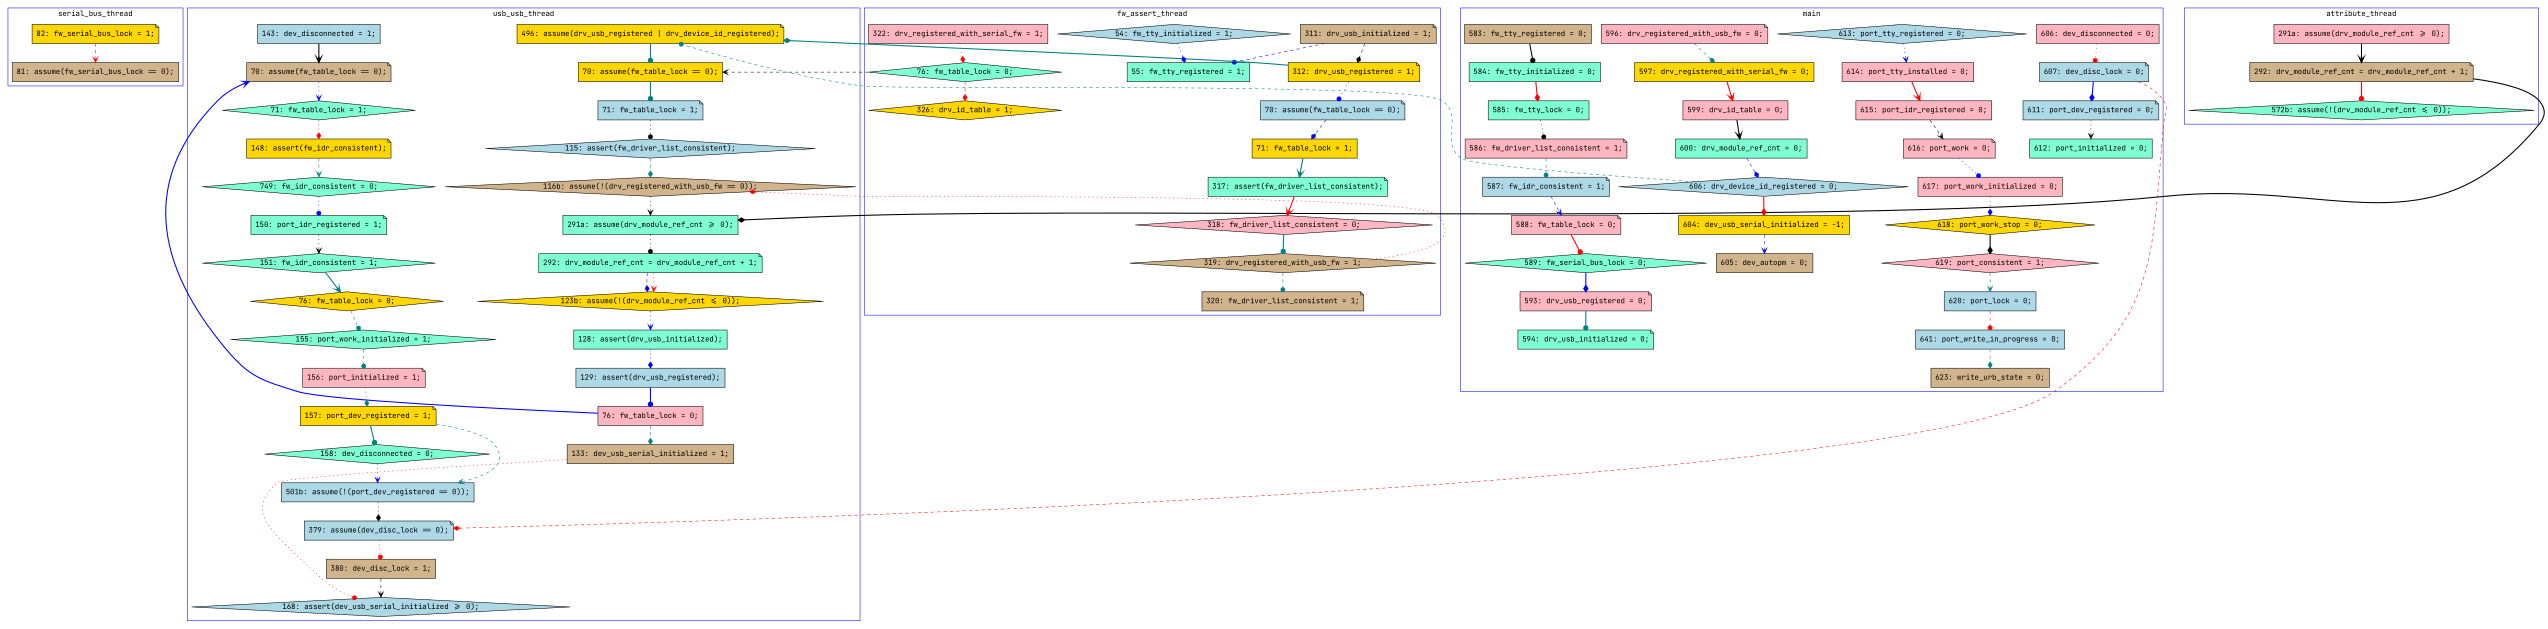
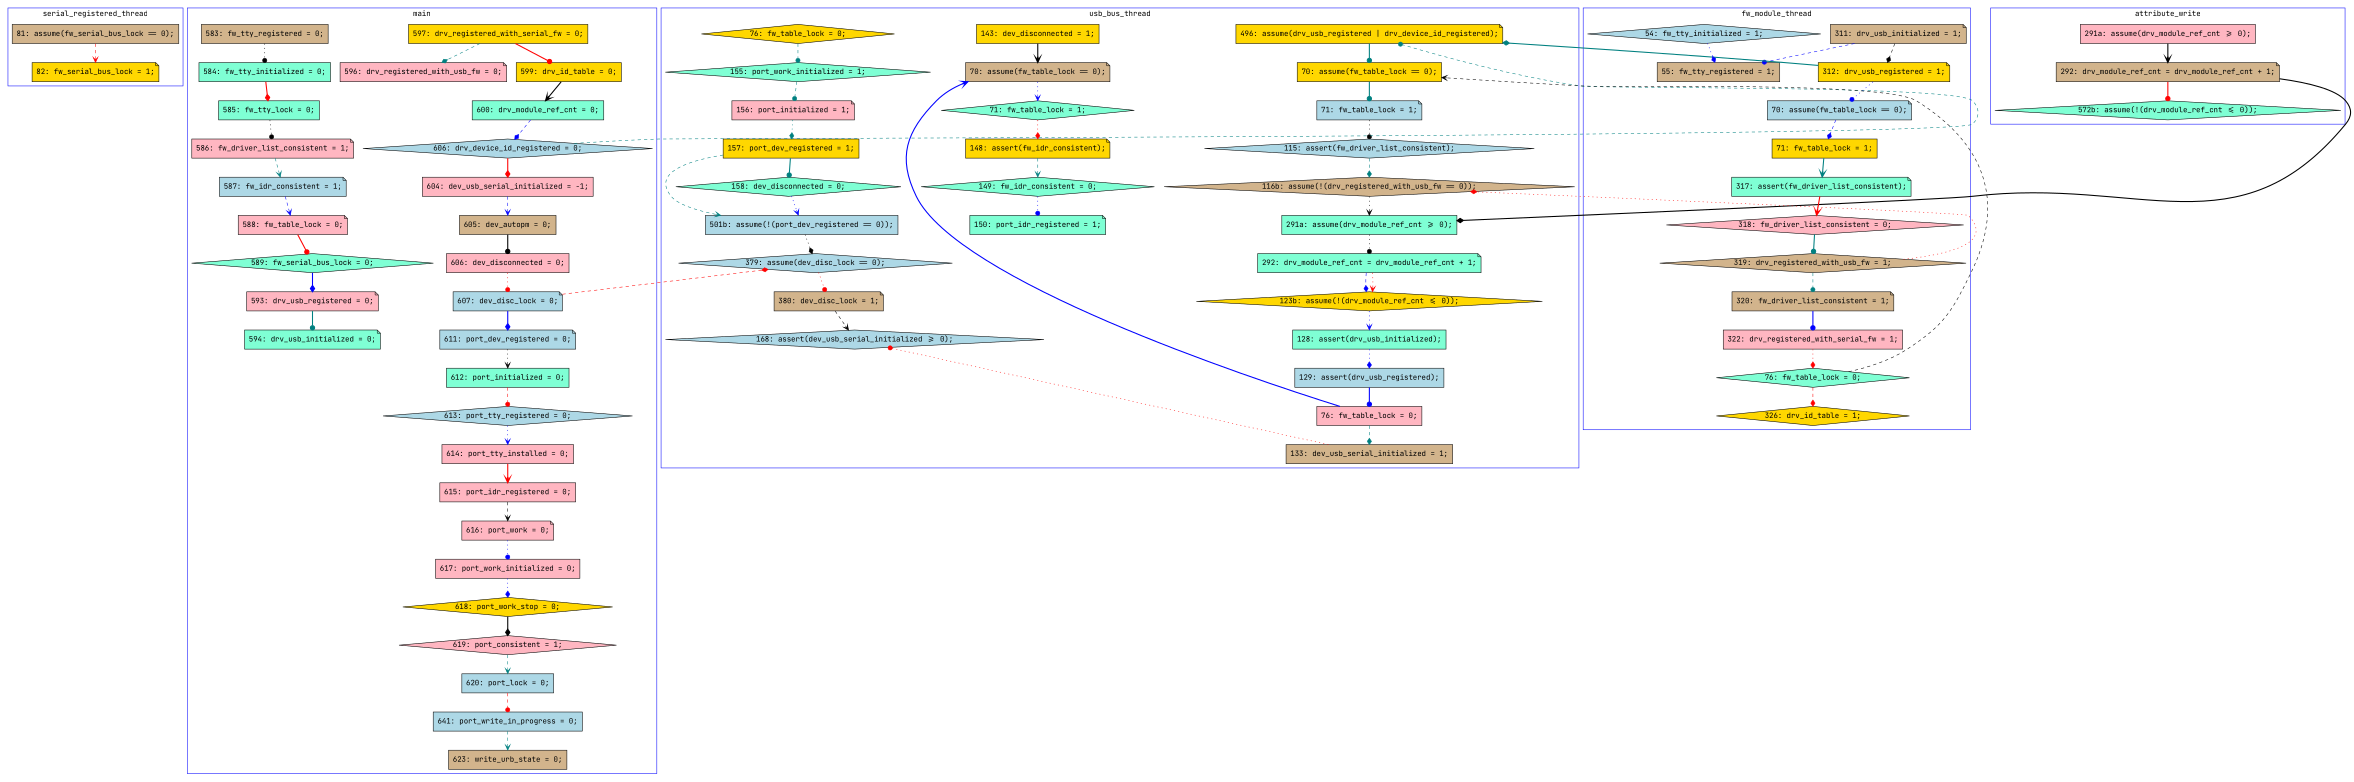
cluster "serial_bus_thread": label "serial_bus_thread" -> "serial_registered_thread"
cluster "usb_usb_thread": label "usb_usb_thread" -> "usb_bus_thread"
cluster "fw_assert_thread": label "fw_assert_thread" -> "fw_module_thread"
cluster "attribute_thread": label "attribute_thread" -> "attribute_write"
node "143: dev_disconnected = 1;": fillcolor lightblue -> gold
edge "82: fw_serial_bus_lock = 1;" -> "81: assume(fw_serial_bus_lock == 0);": reversed
edge "583: fw_tty_registered = 0;" -> "584: fw_tty_initialized = 0;": style bold -> dotted
edge "596: drv_registered_with_usb_fw = 0;" -> "597: drv_registered_with_serial_fw = 0;": reversed
node "55: fw_tty_registered = 1;": fillcolor aquamarine -> tan
edge "597: drv_registered_with_serial_fw = 0;" -> "599: drv_id_table = 0;": arrowhead vee -> dot
node "599: drv_id_table = 0;": fillcolor lightpink -> gold
edge "586: fw_driver_list_consistent = 1;" -> "587: fw_idr_consistent = 1;": arrowhead dot -> vee
node "749: fw_idr_consistent = 0;": label "749: fw_idr_consistent = 0;" -> "149: fw_idr_consistent = 0;"
node "604: dev_usb_serial_initialized = -1;": fillcolor gold -> lightpink
edge "605: dev_autopm = 0;" -> "606: dev_disconnected = 0;": added
node "151: fw_idr_consistent = 1;": removed
edge "320: fw_driver_list_consistent = 1;" -> "322: drv_registered_with_serial_fw = 1;": added
edge "641: port_write_in_progress = 0;" -> "623: write_urb_state = 0;": arrowhead diamond -> vee
edge "612: port_initialized = 0;" -> "613: port_tty_registered = 0;": added
node "157: port_dev_registered = 1;": shape note -> box
node "379: assume(dev_disc_lock == 0);": shape note -> diamond
node "380: dev_disc_lock = 1;": shape box -> note
